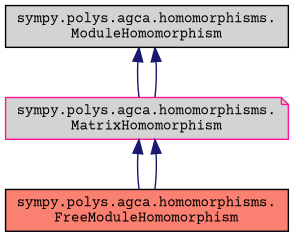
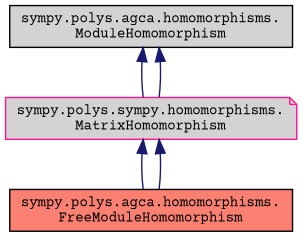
node "sympy.polys.agca.homomorphisms. MatrixHomomorphism": label "sympy.polys.agca.homomorphisms. MatrixHomomorphism" -> "sympy.polys.sympy.homomorphisms. MatrixHomomorphism"
